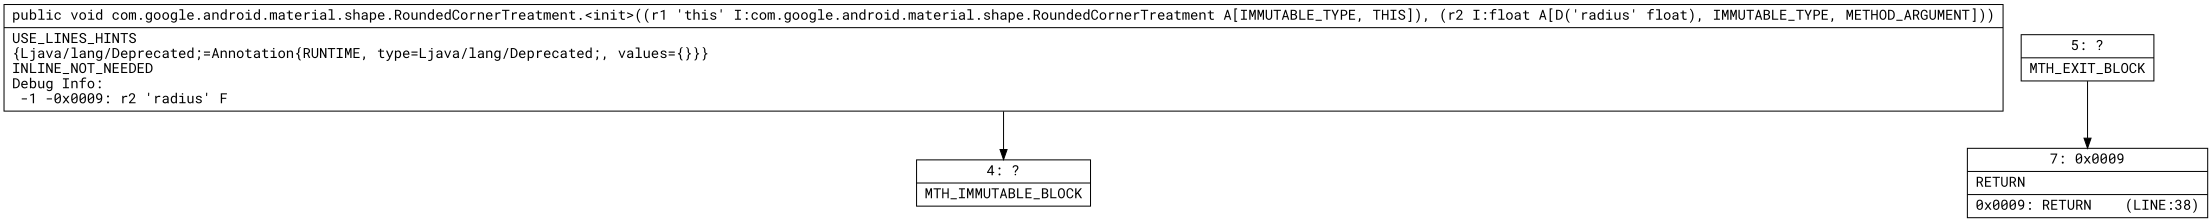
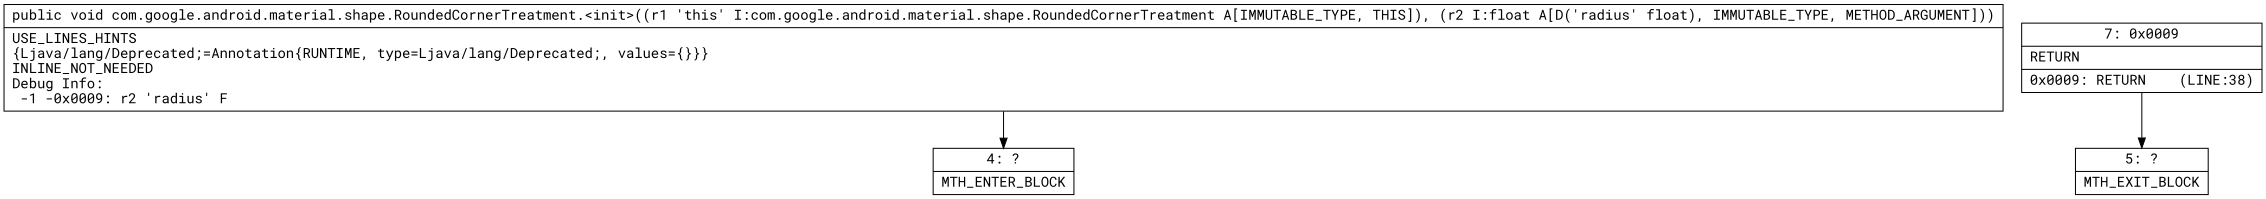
edge "5: ?" -> "7: 0x0009": reversed
node "4: ?": text "MTH_IMMUTABLE_BLOCK" -> "MTH_ENTER_BLOCK"
